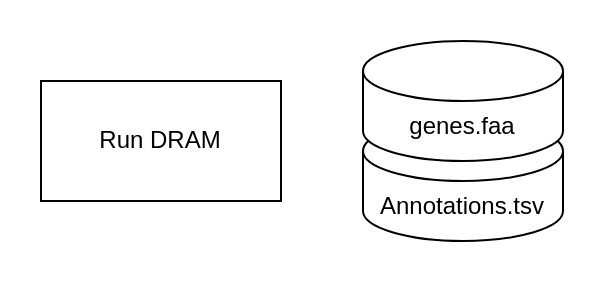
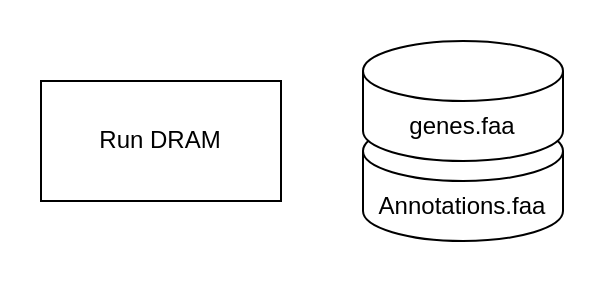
node "Annotations.tsv": label "Annotations.tsv" -> "Annotations.faa"
